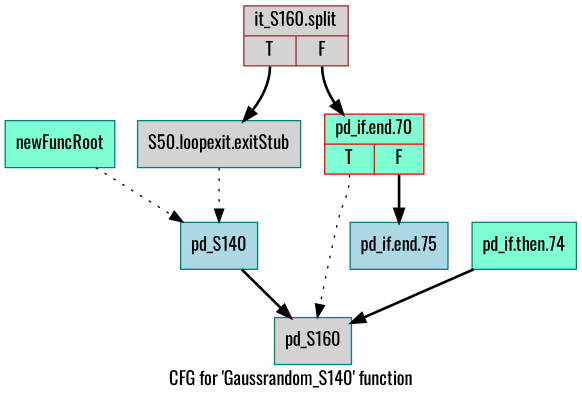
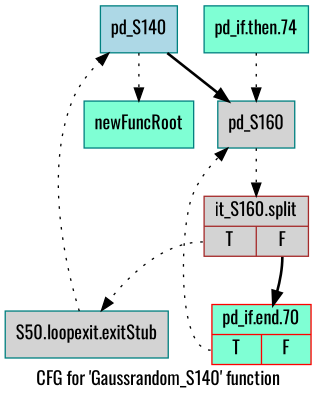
edge "it_S160.split" -> "S50.loopexit.exitStub": style bold -> dotted
edge "pd_S160" -> "it_S160.split": added
edge "newFuncRoot" -> "pd_S140": reversed
node "pd_if.end.75": removed
edge "pd_if.then.74" -> "pd_S160": style bold -> dotted
